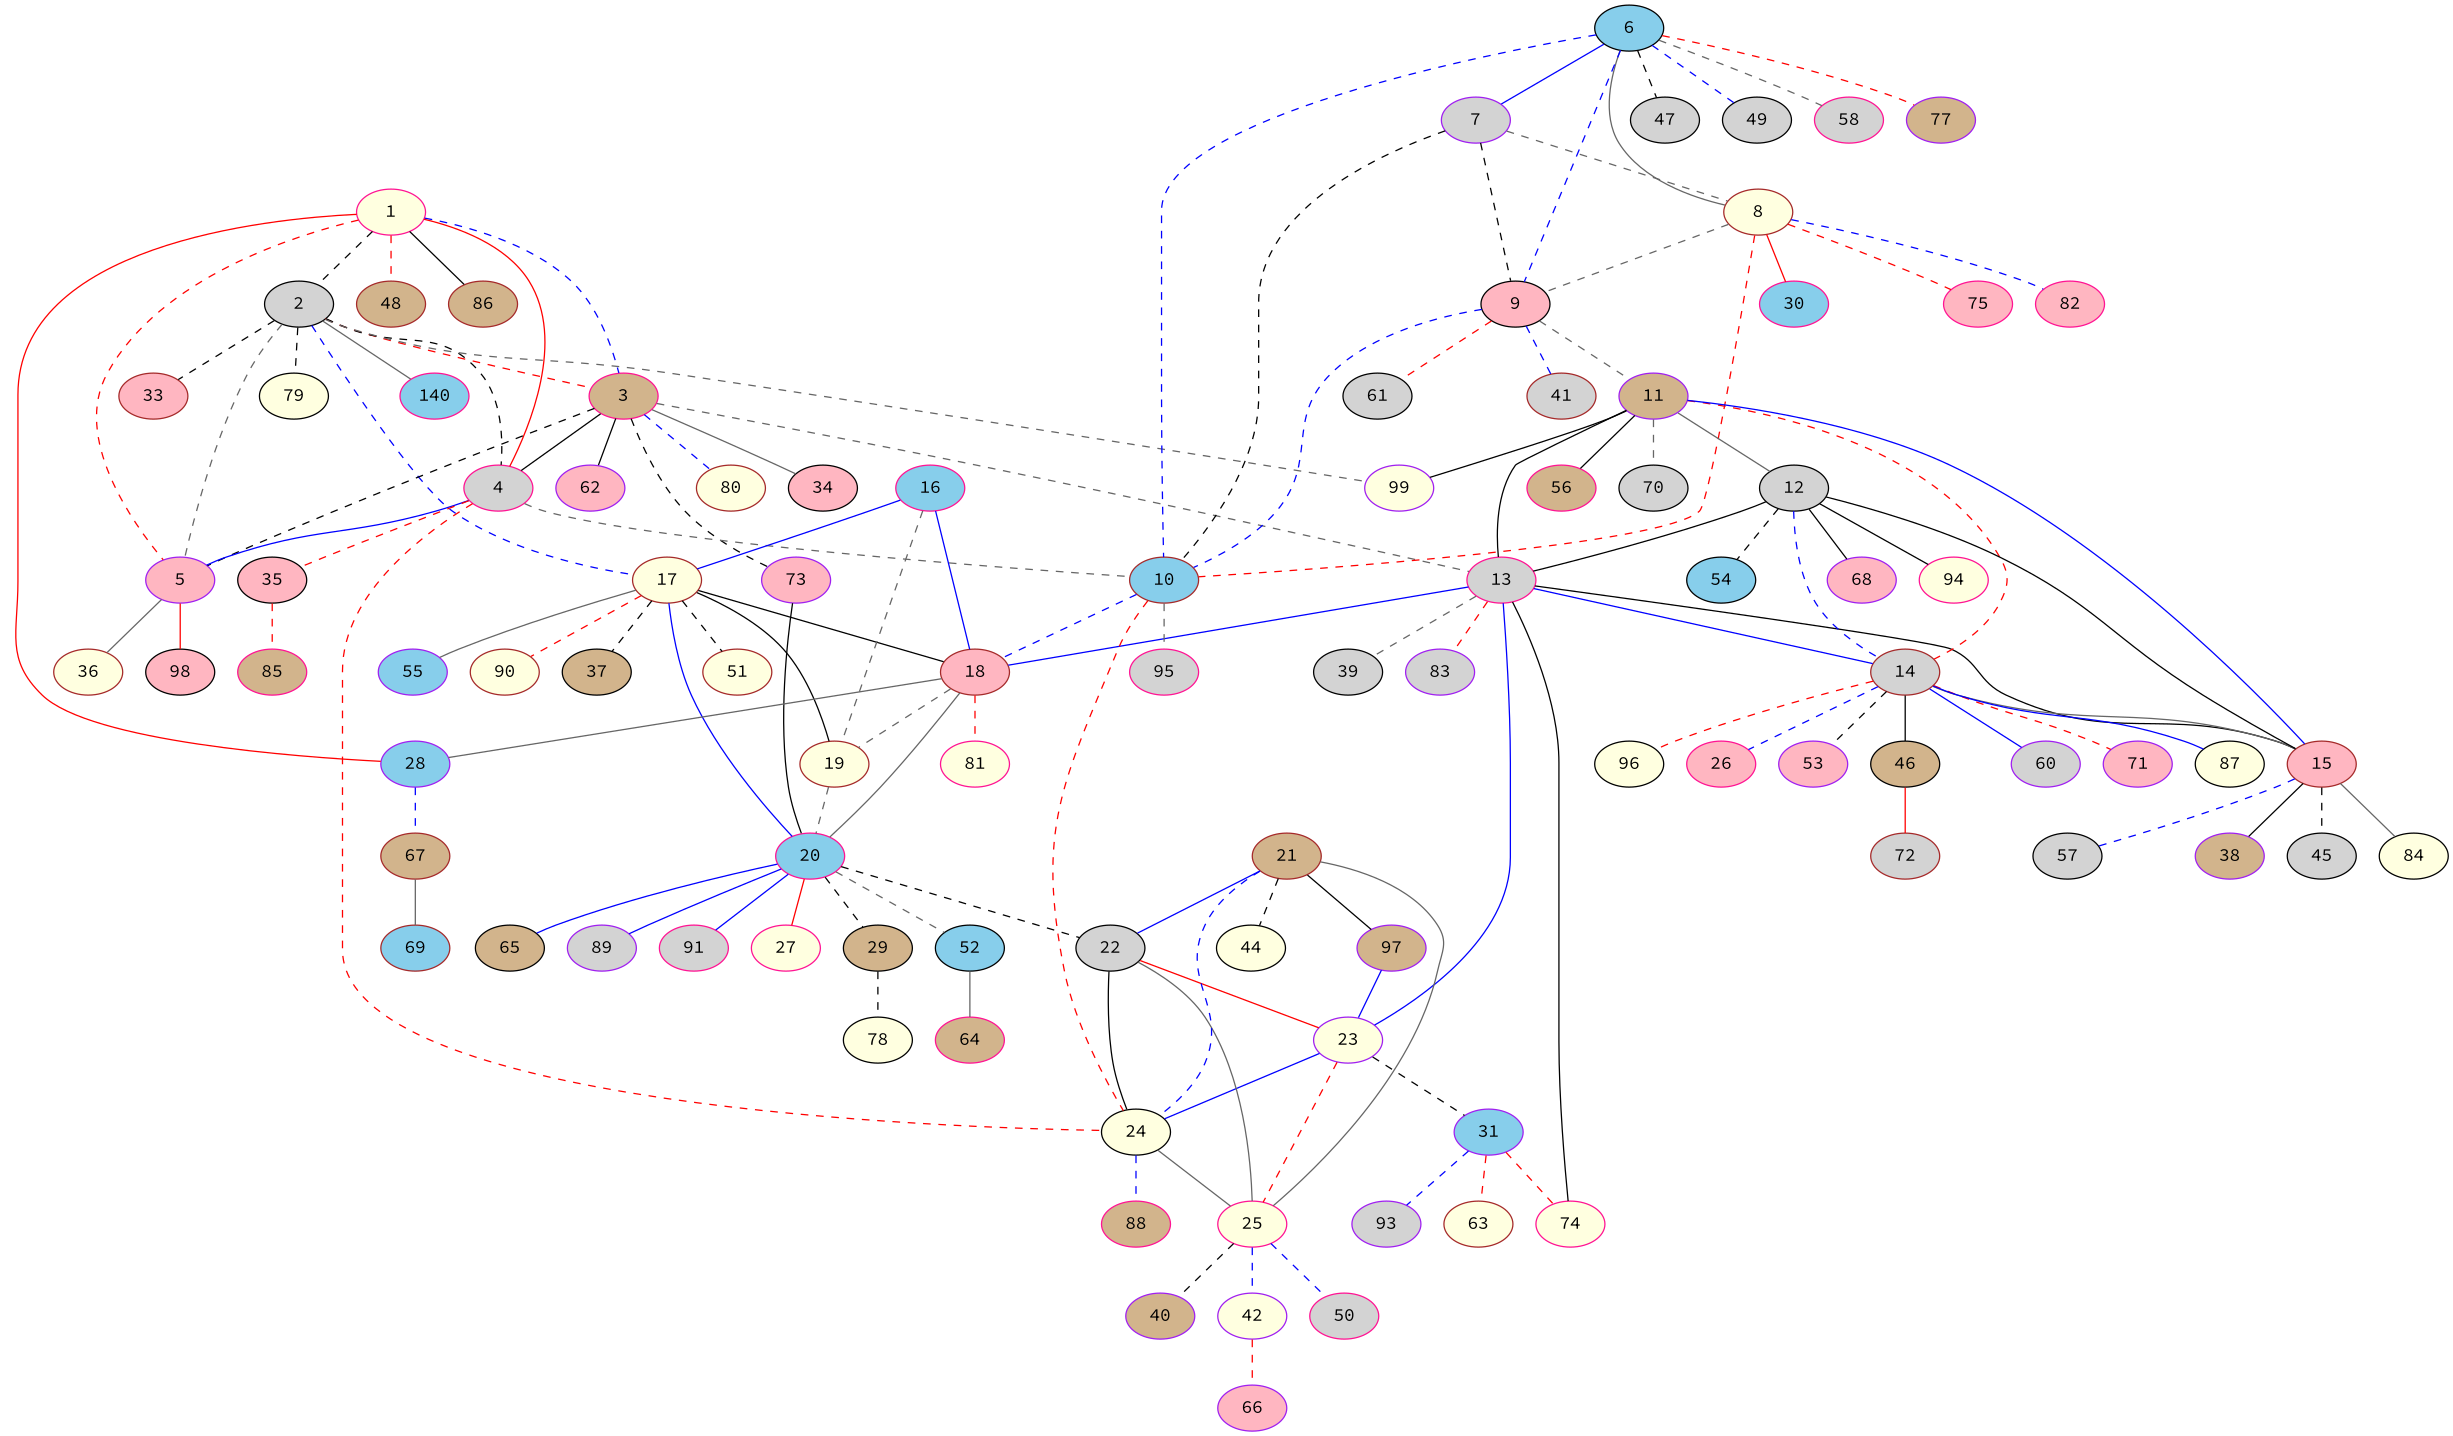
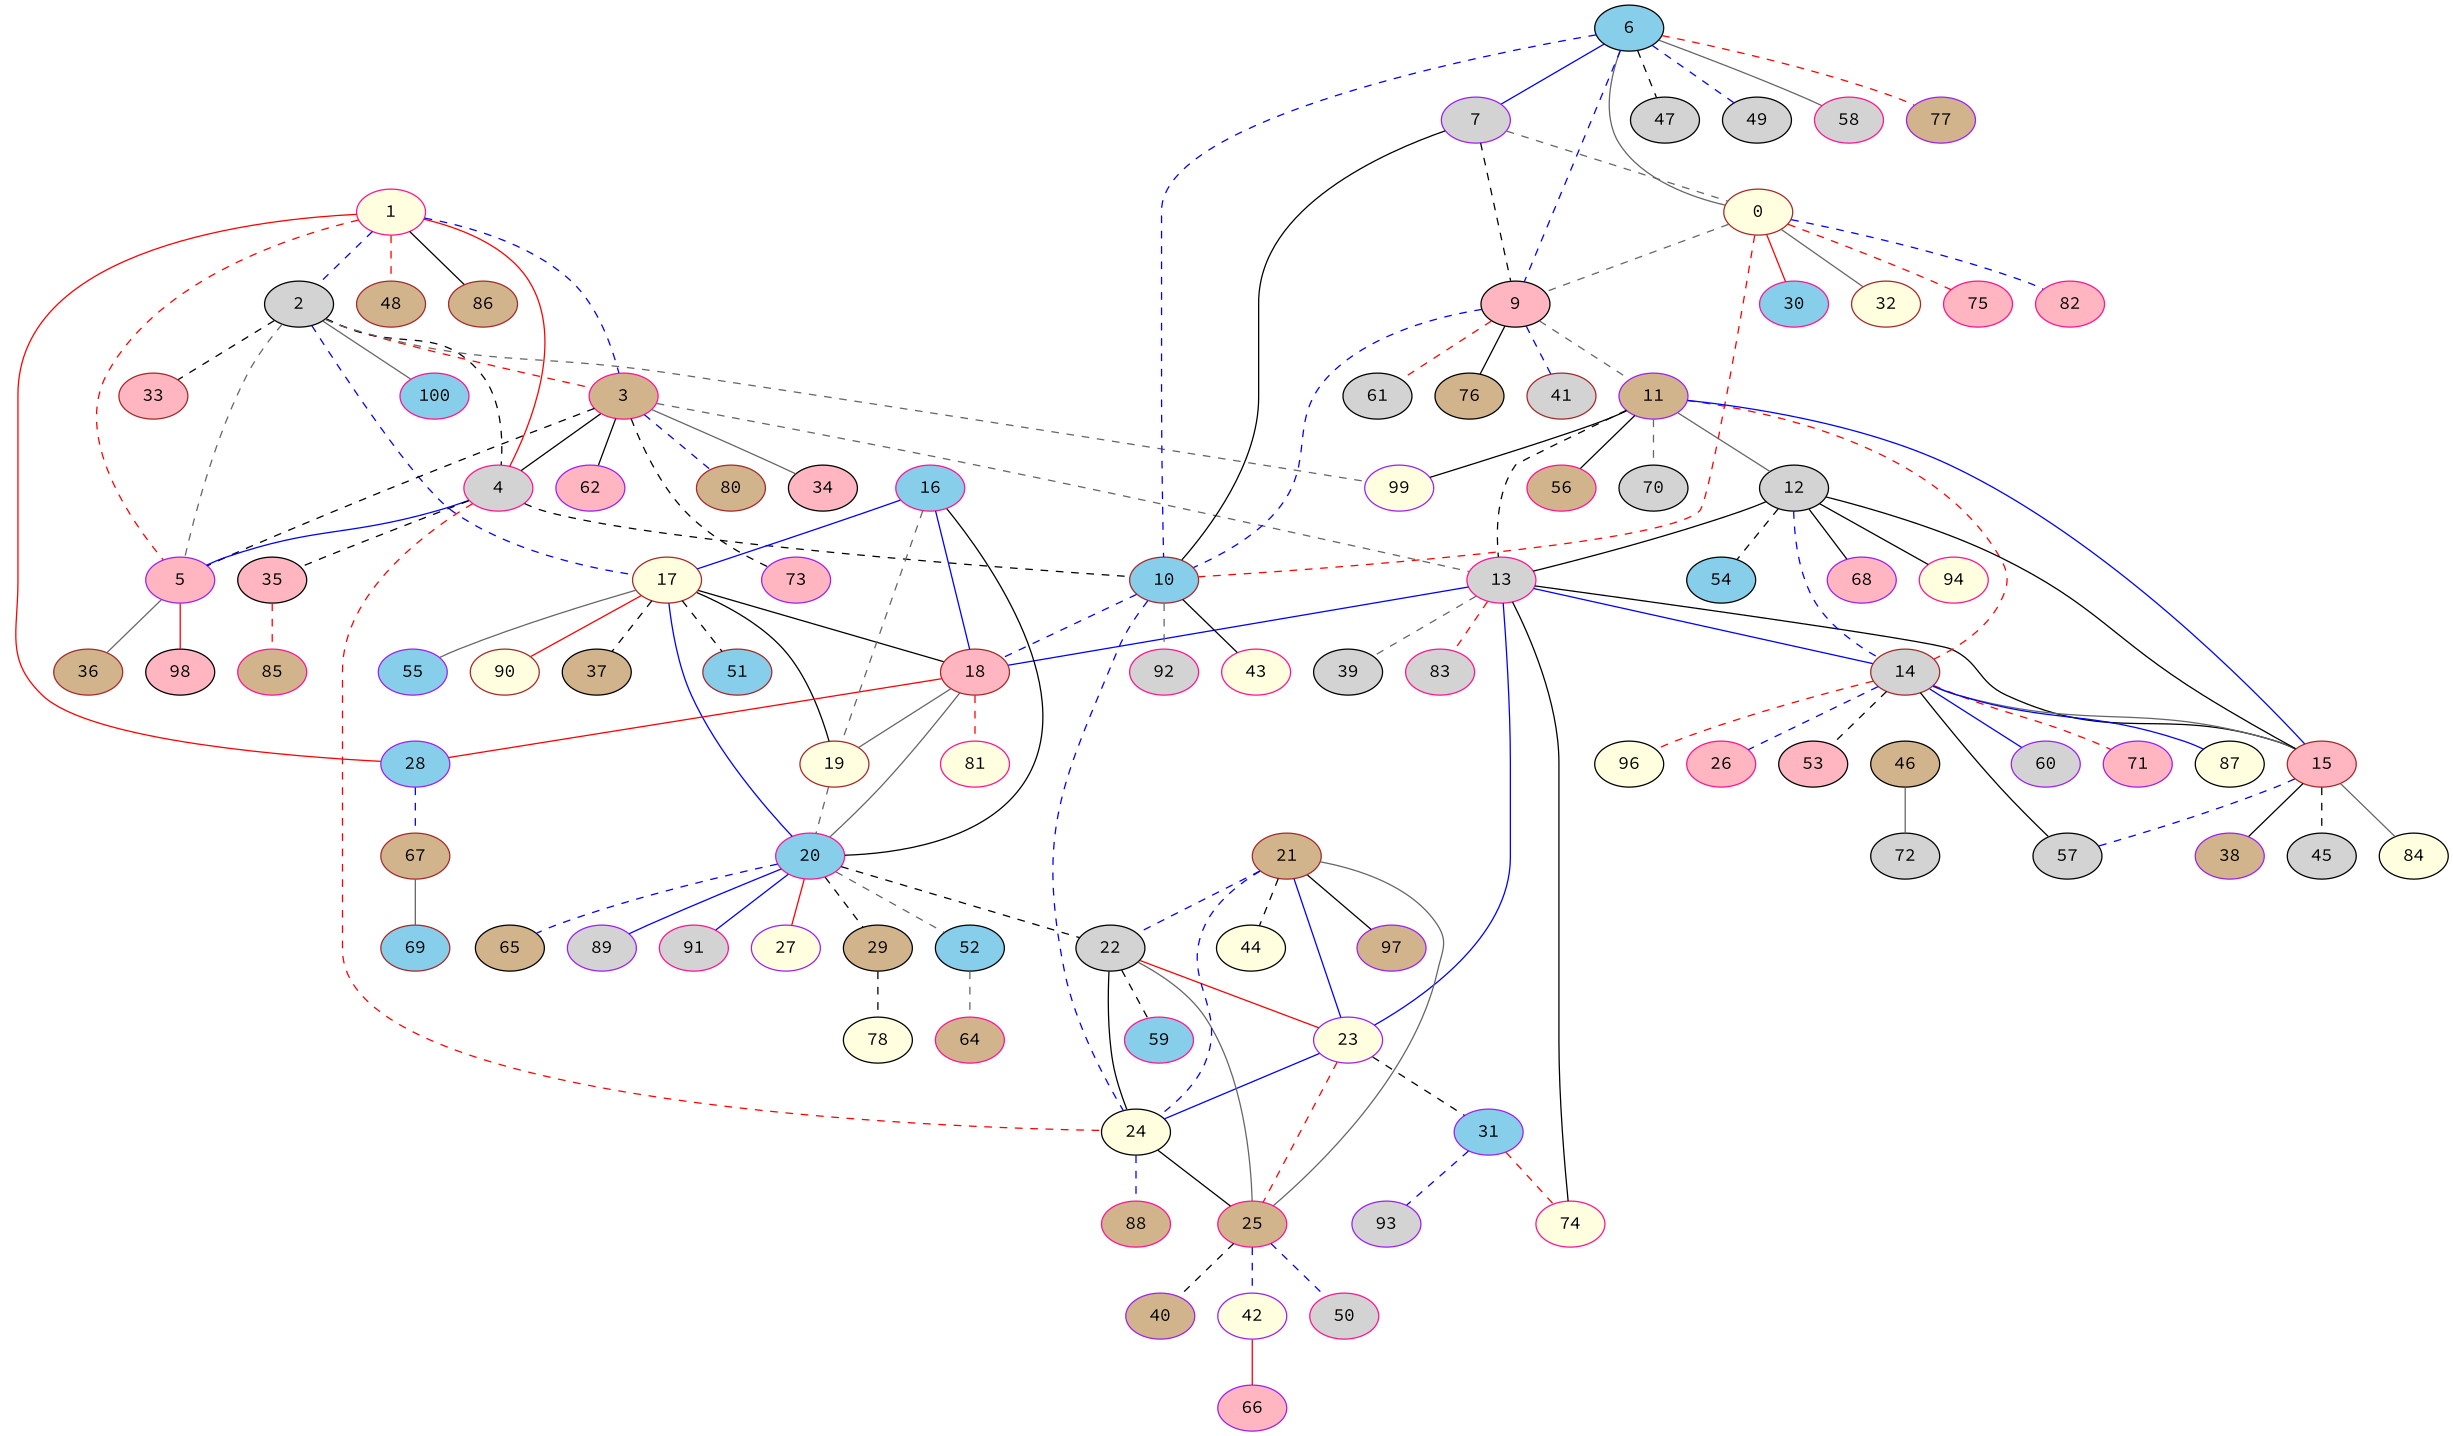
edge "6" -- "58": style dashed -> solid
node "8": label "8" -> "0"
edge "1" -- "2": color black -> blue
node "32": added
edge "7" -- "10": style dashed -> solid
node "79": removed
node "140": label "140" -> "100"
node "76": added
edge "11" -- "13": style solid -> dashed
node "80": fillcolor lightyellow -> tan
edge "4" -- "35": color red -> black
edge "4" -- "10": color gray40 -> black
edge "17" -- "90": style dashed -> solid
node "36": fillcolor lightyellow -> tan
node "51": fillcolor lightyellow -> skyblue
node "95": label "95" -> "92"
node "43": added
node "83": color purple -> deeppink
edge "18" -- "19": style dashed -> solid
edge "14" -- "46": now "14" -- "57"
edge "73" -- "20": now "16" -- "20"
edge "18" -- "28": color gray40 -> red
node "53": color purple -> black
edge "46" -- "72": color red -> gray40
edge "10" -- "24": color red -> blue
node "72": color brown -> black
edge "20" -- "65": style solid -> dashed
edge "21" -- "22": style solid -> dashed
node "27": color deeppink -> purple
edge "52" -- "64": style solid -> dashed
edge "97" -- "23": now "21" -- "23"
node "59": added
edge "24" -- "25": color gray40 -> black
node "25": fillcolor lightyellow -> tan
node "63": removed
edge "42" -- "66": style dashed -> solid
